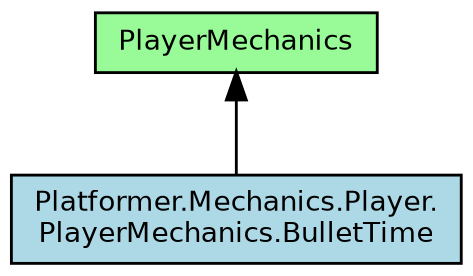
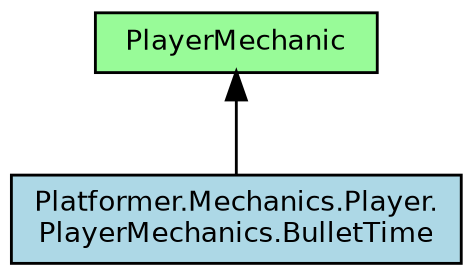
node "PlayerMechanics": label "PlayerMechanics" -> "PlayerMechanic"
